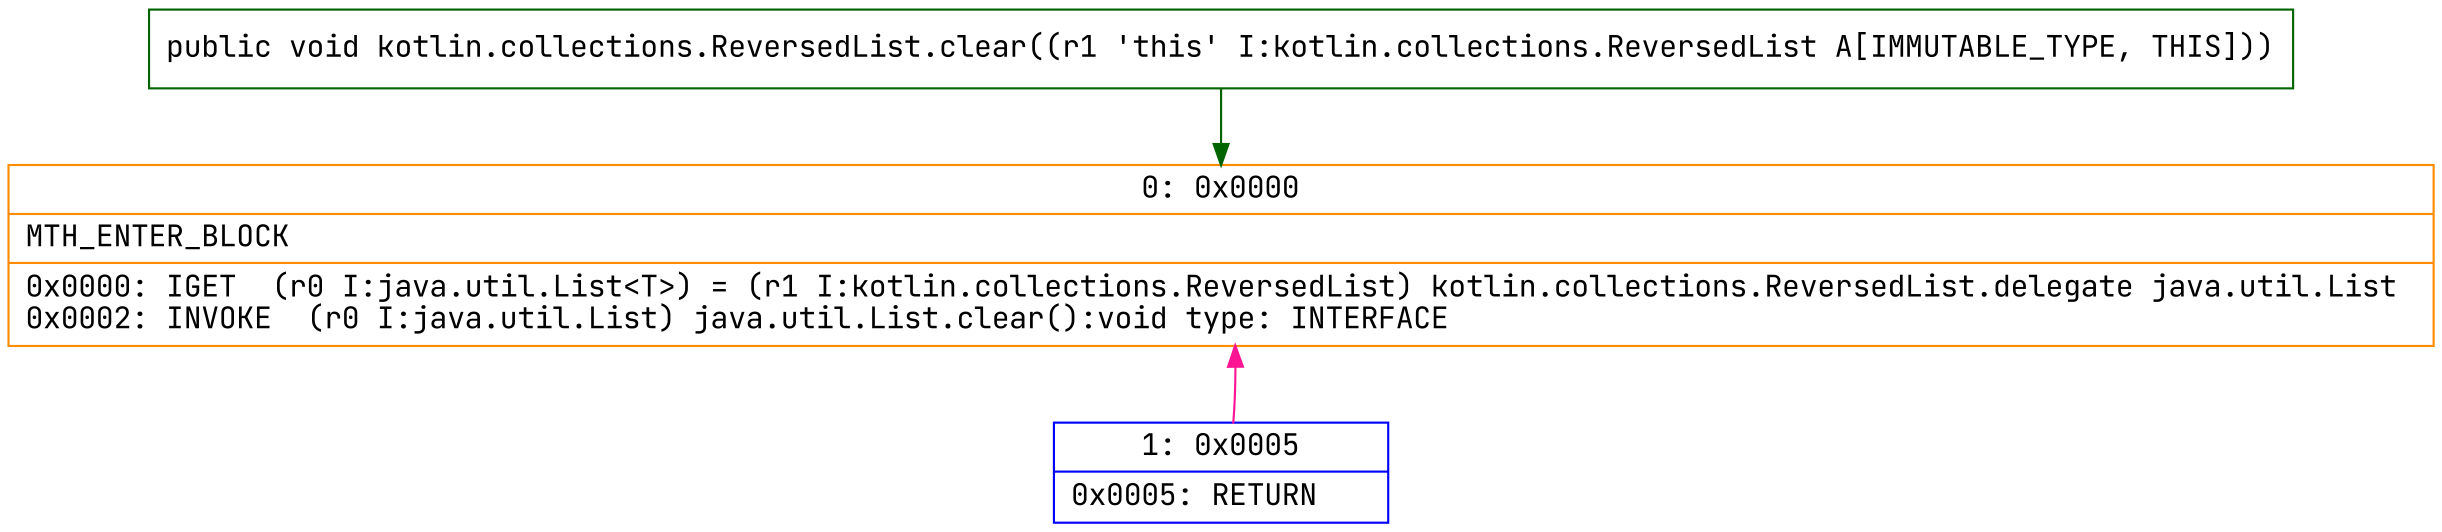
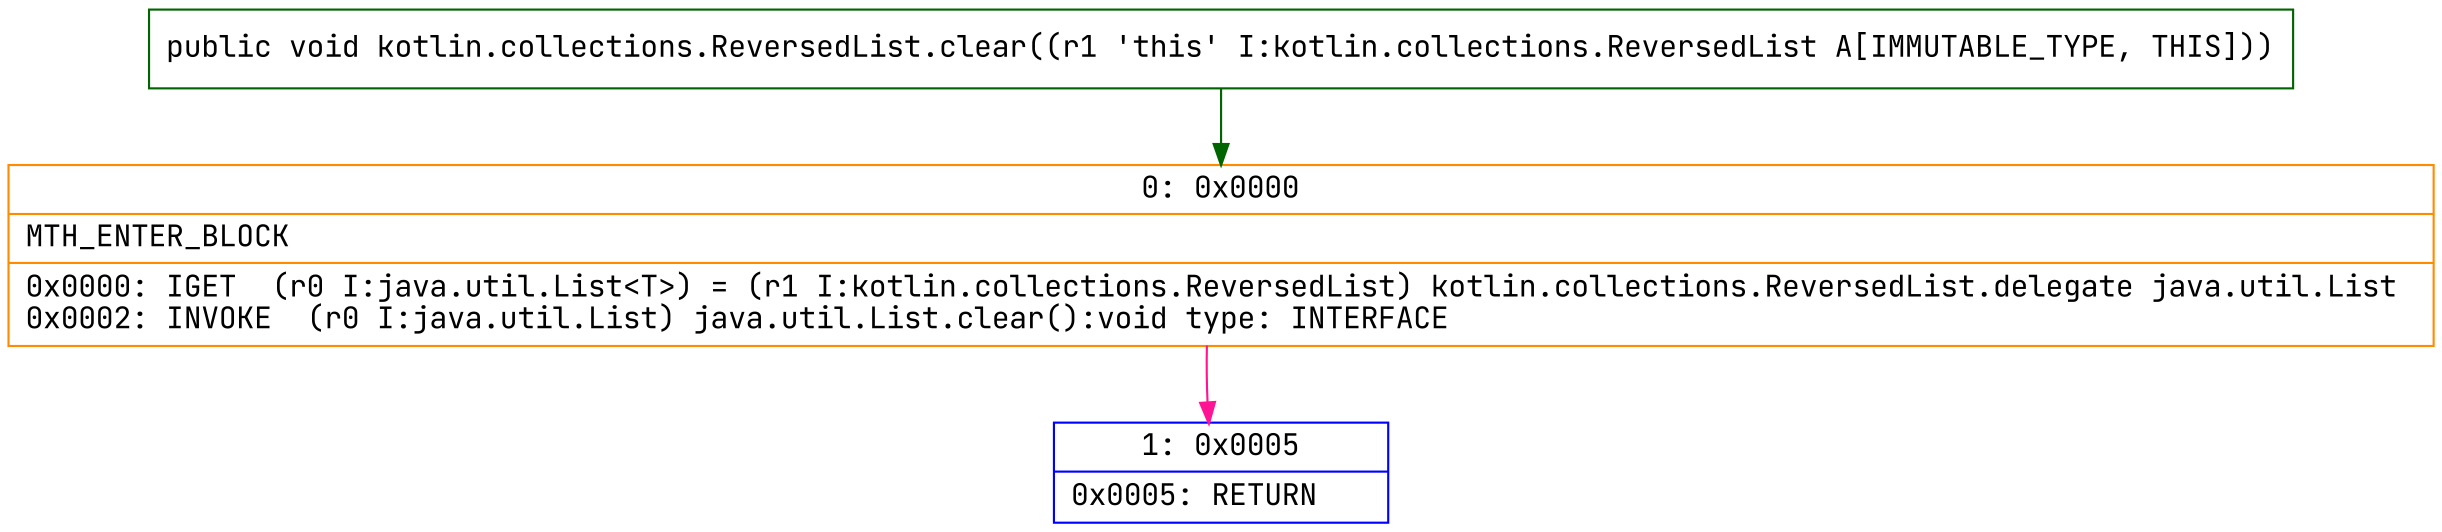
edge "1: 0x0005" -> "0: 0x0000": reversed
